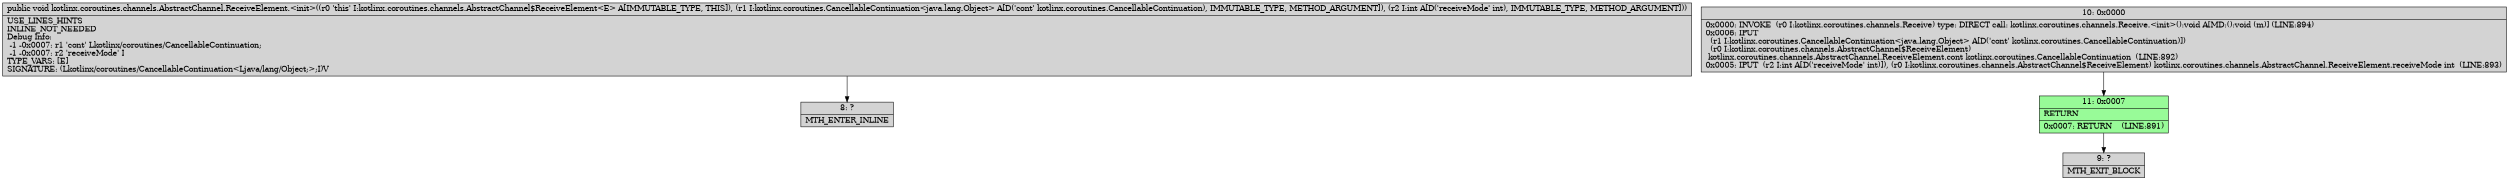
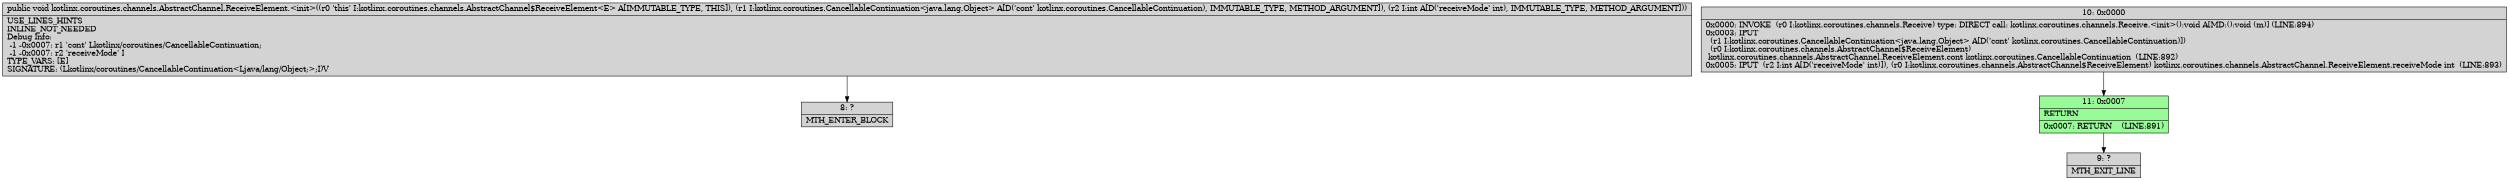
node "10: 0x0000": text "0x0006: IPUT" -> "0x0003: IPUT"
node "8: ?": text "MTH_ENTER_INLINE" -> "MTH_ENTER_BLOCK"
node "9: ?": text "MTH_EXIT_BLOCK" -> "MTH_EXIT_LINE"
